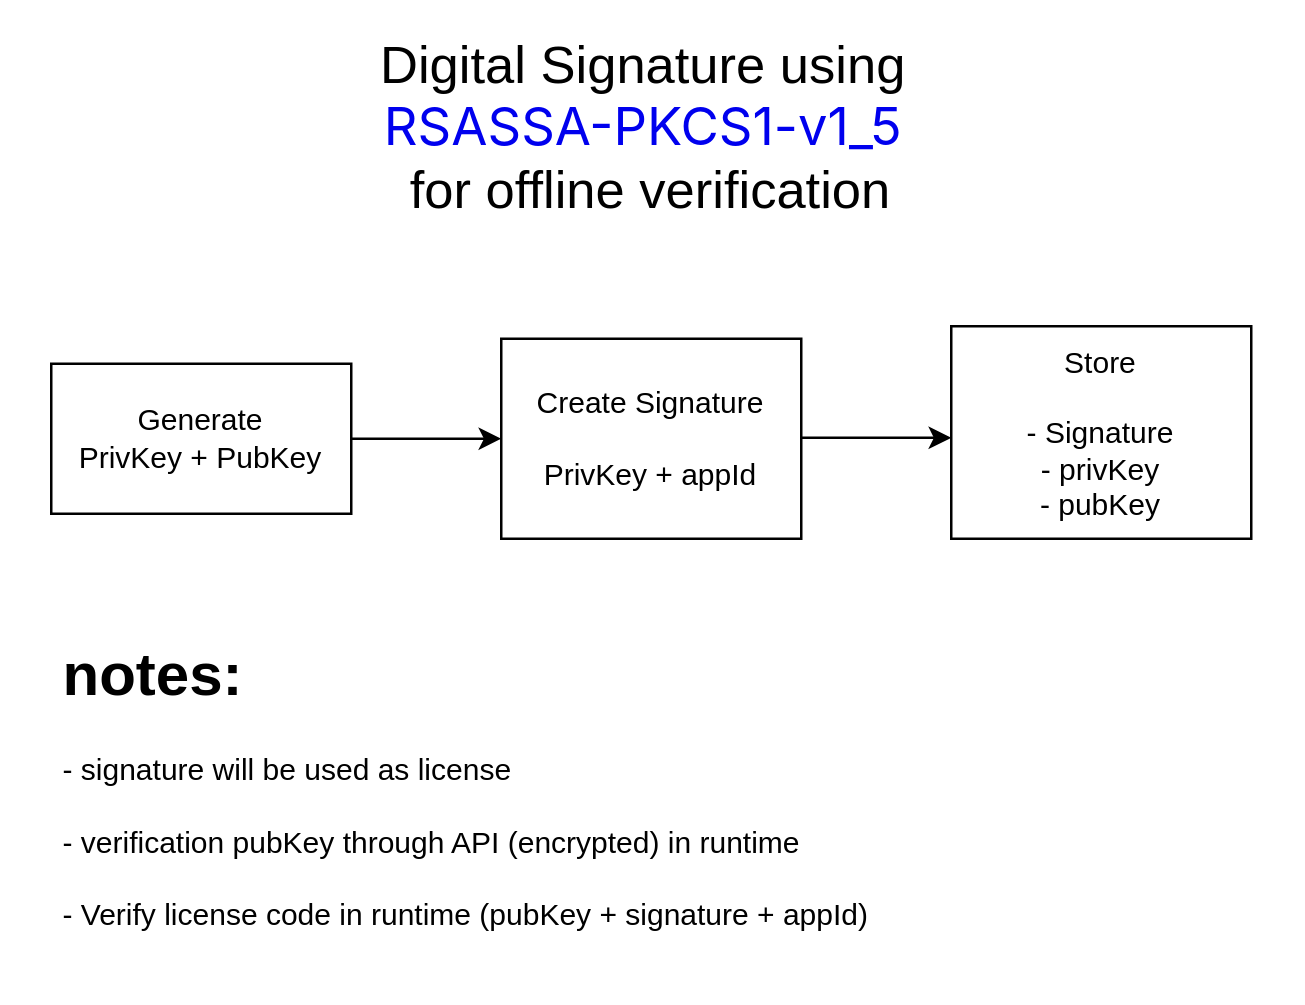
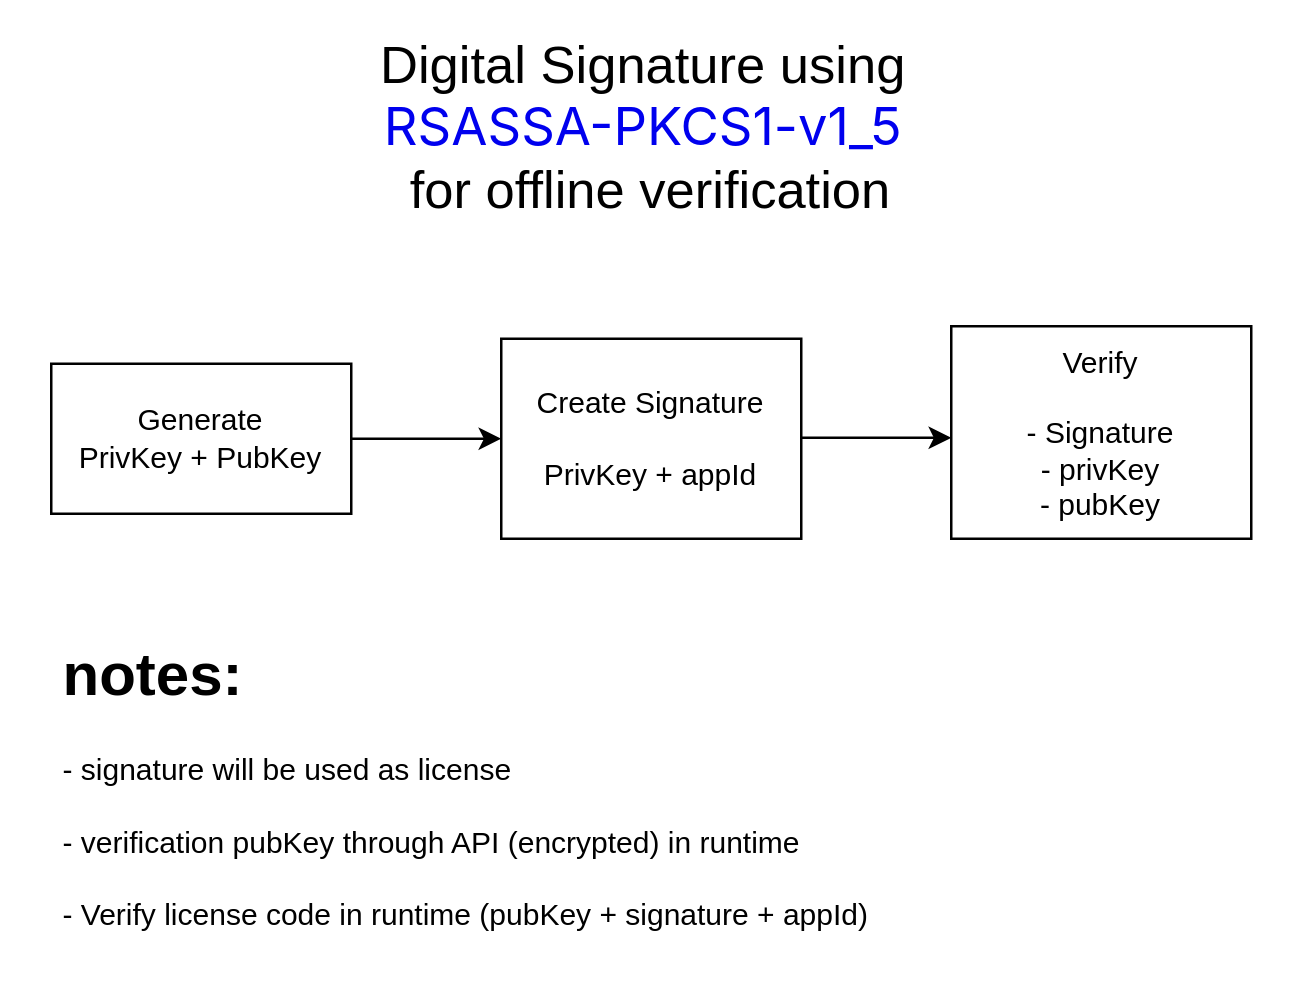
node "Store - Signature - privKey - pubKey": label "Store - Signature - privKey - pubKey" -> "Verify - Signature - privKey - pubKey"
